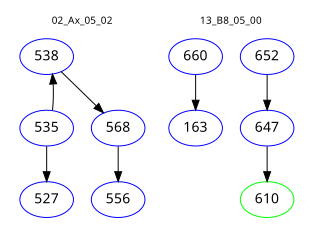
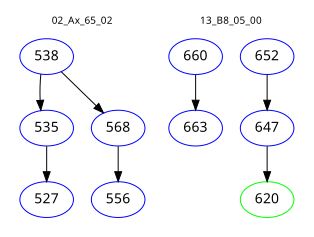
cluster "02_Ax_05_02": label "02_Ax_05_02" -> "02_Ax_65_02"
edge "535" -> "538": reversed
node "163": label "163" -> "663"
node "610": label "610" -> "620"
